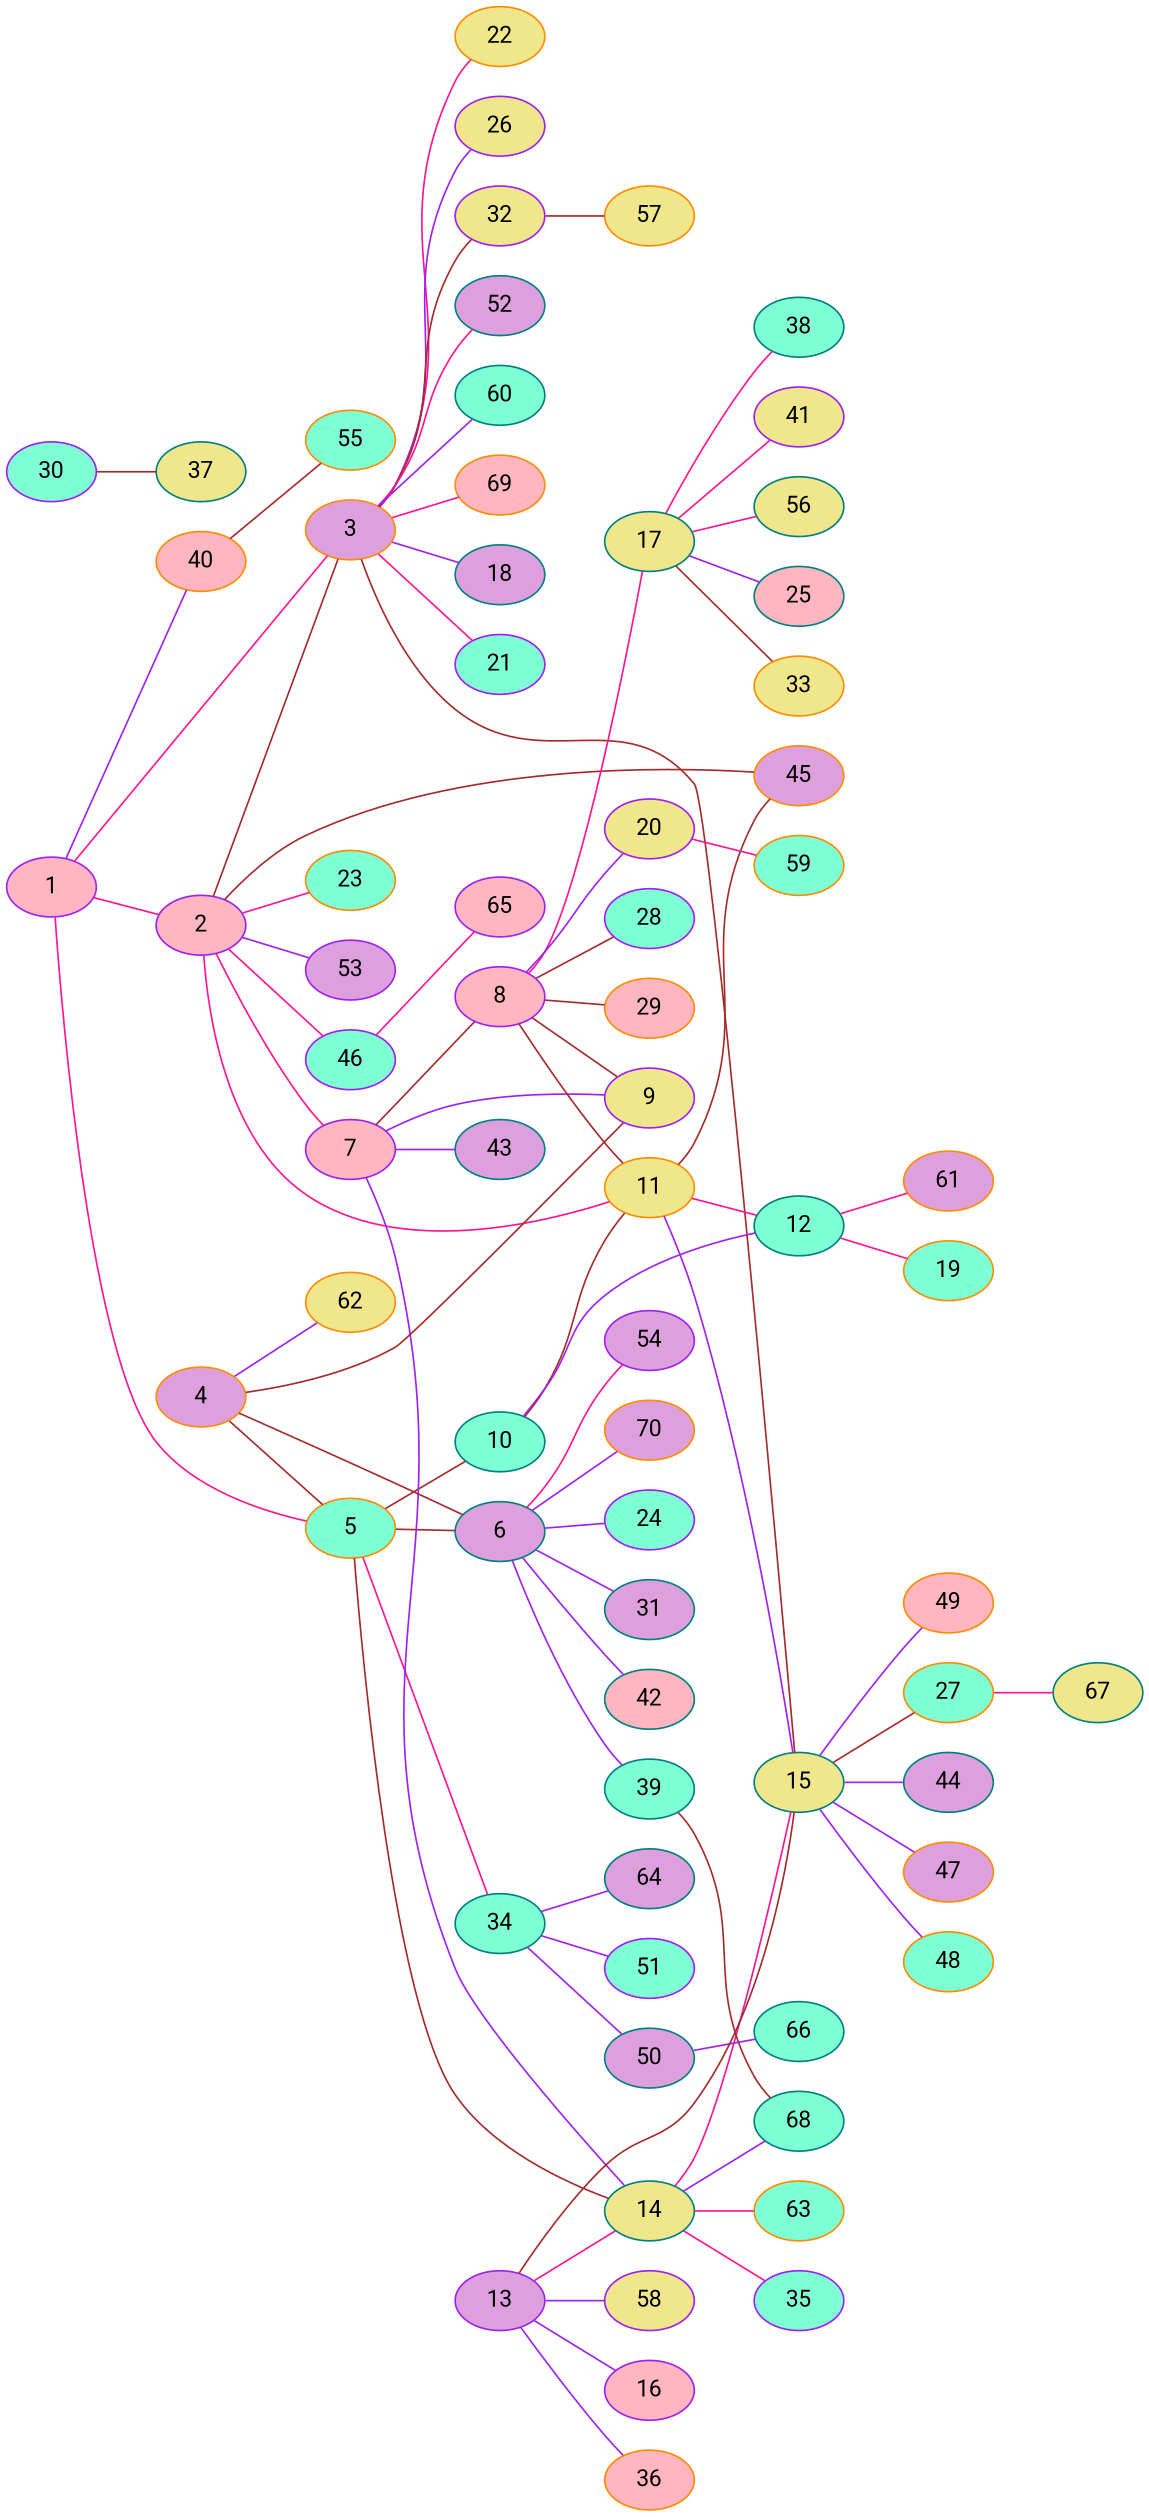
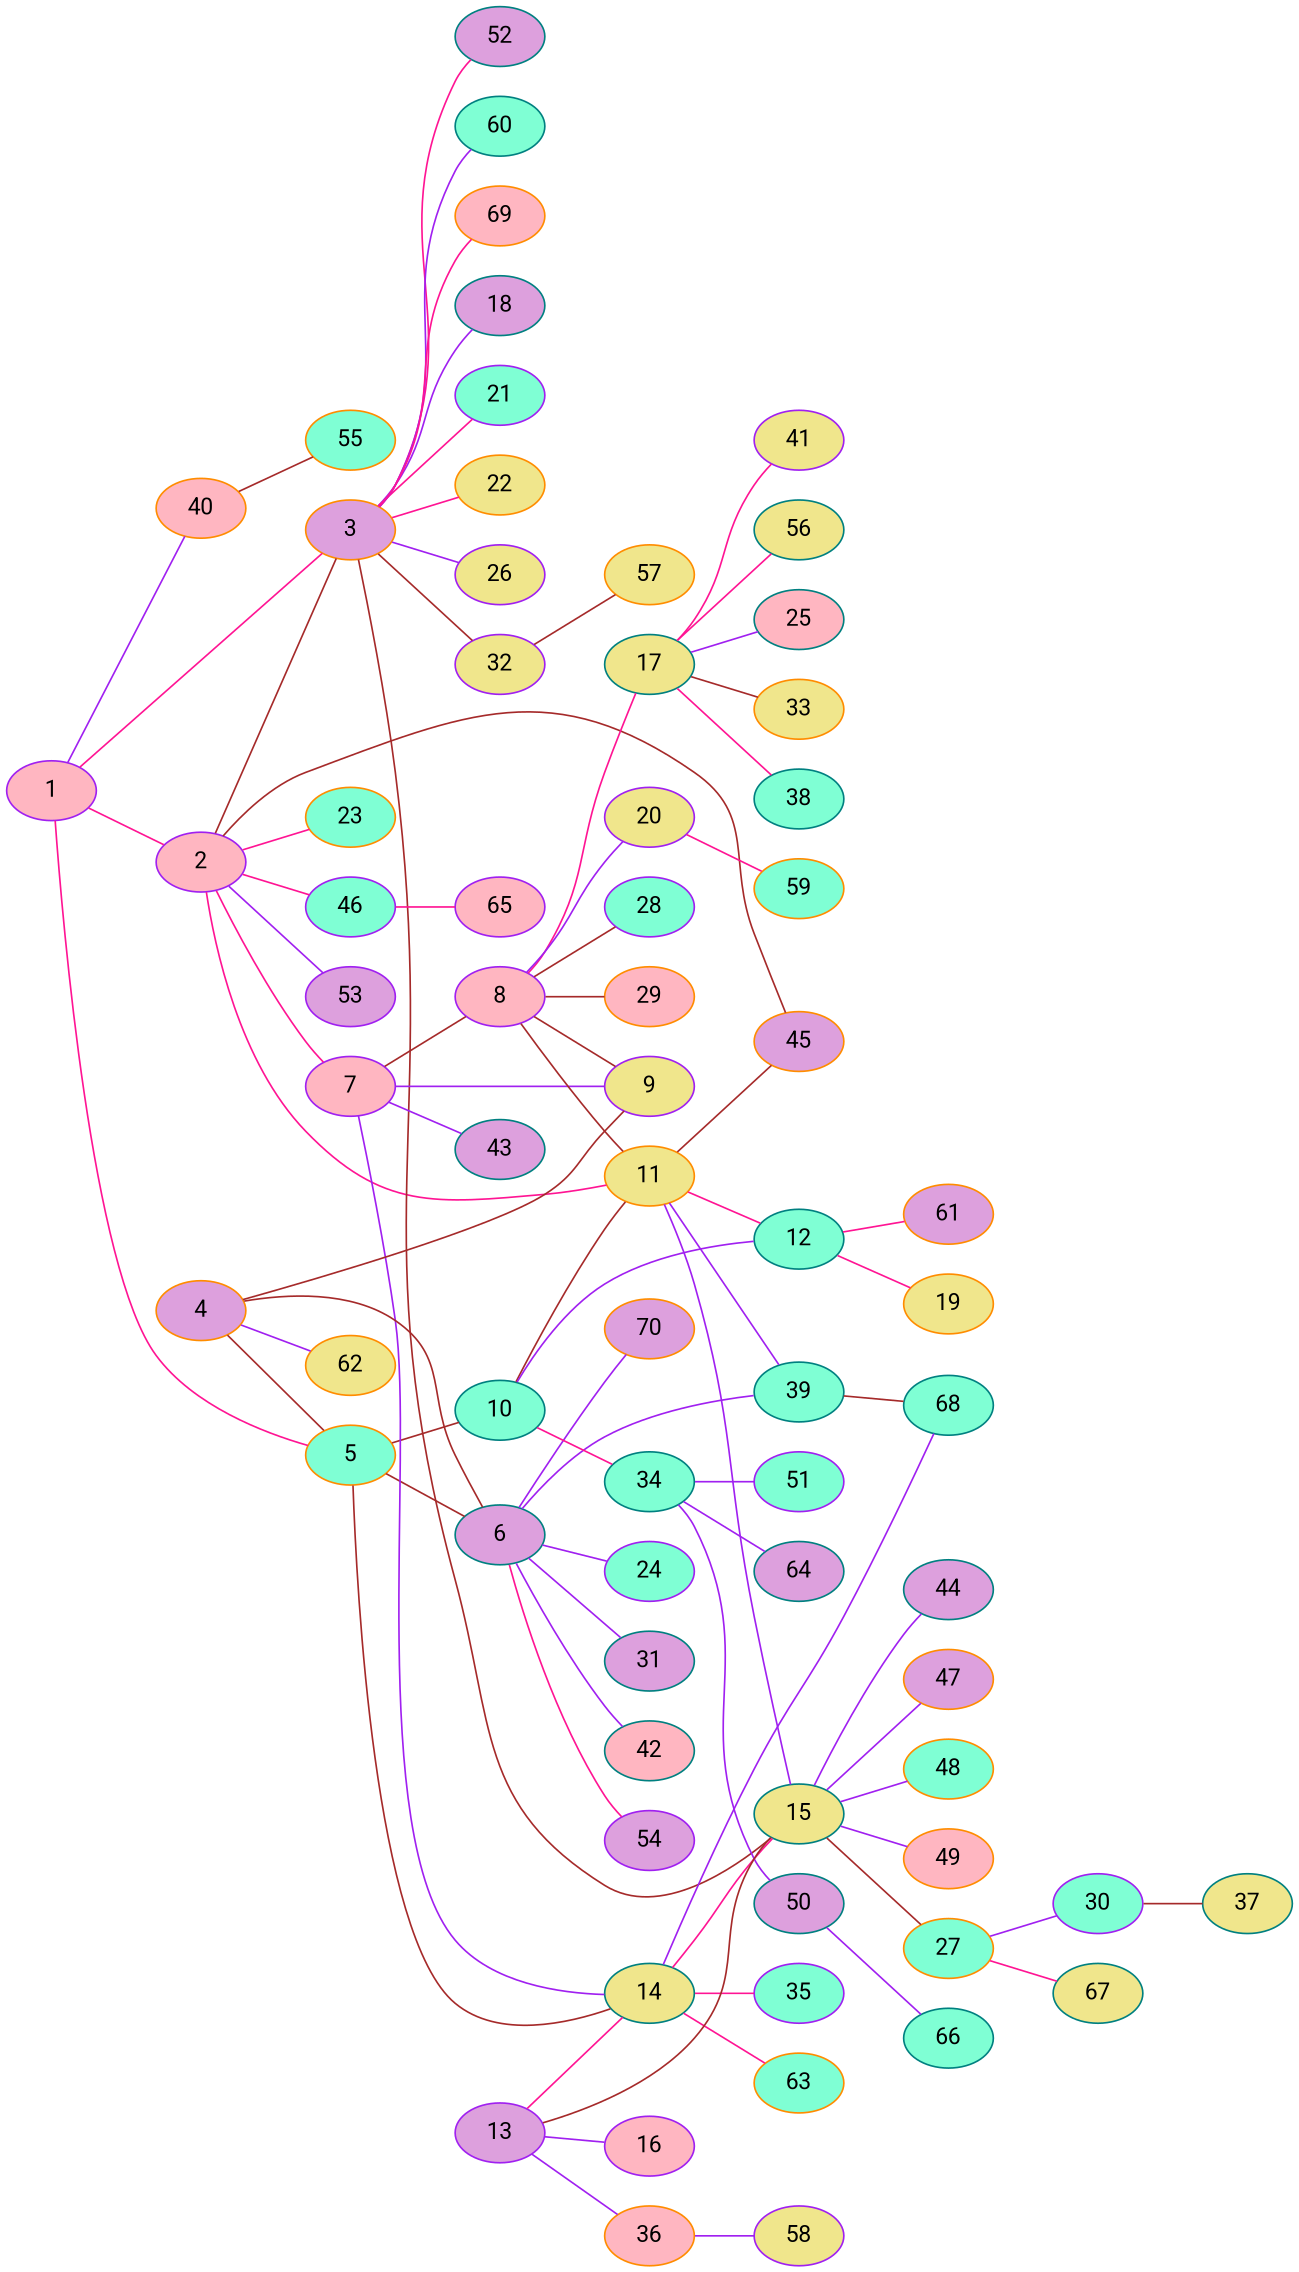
node "19": fillcolor aquamarine -> khaki
edge "11" -- "39": added
edge "5" -- "34": now "10" -- "34"
edge "30" -- "27": added
edge "13" -- "58": now "36" -- "58"
